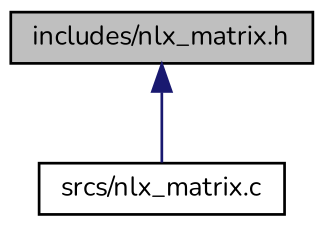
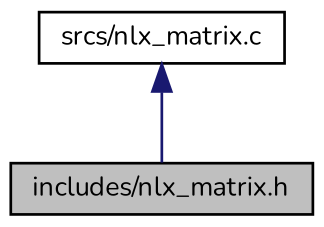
edge "srcs/nlx_matrix.c" -> "includes/nlx_matrix.h": reversed
